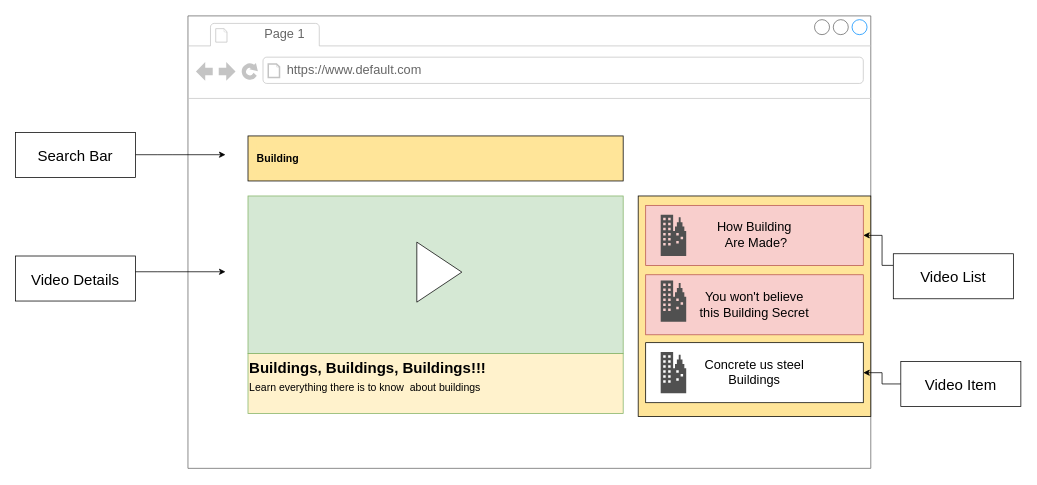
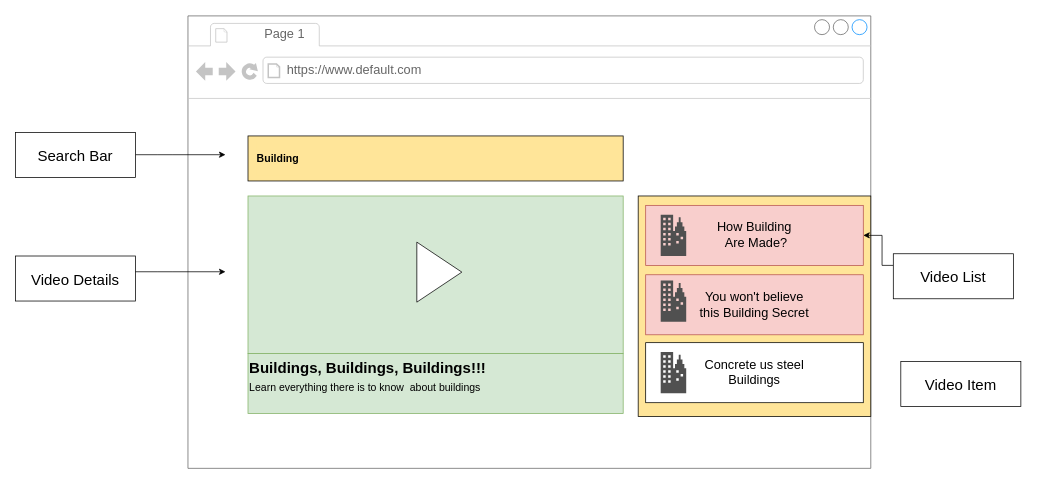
edge "Video Item" -> "Concrete us steel Buildings": removed
node "Buildings, Buildings, Buildings!!!Learn everything there is to know about buildings": fillcolor #fff2cc -> #d5e8d4
